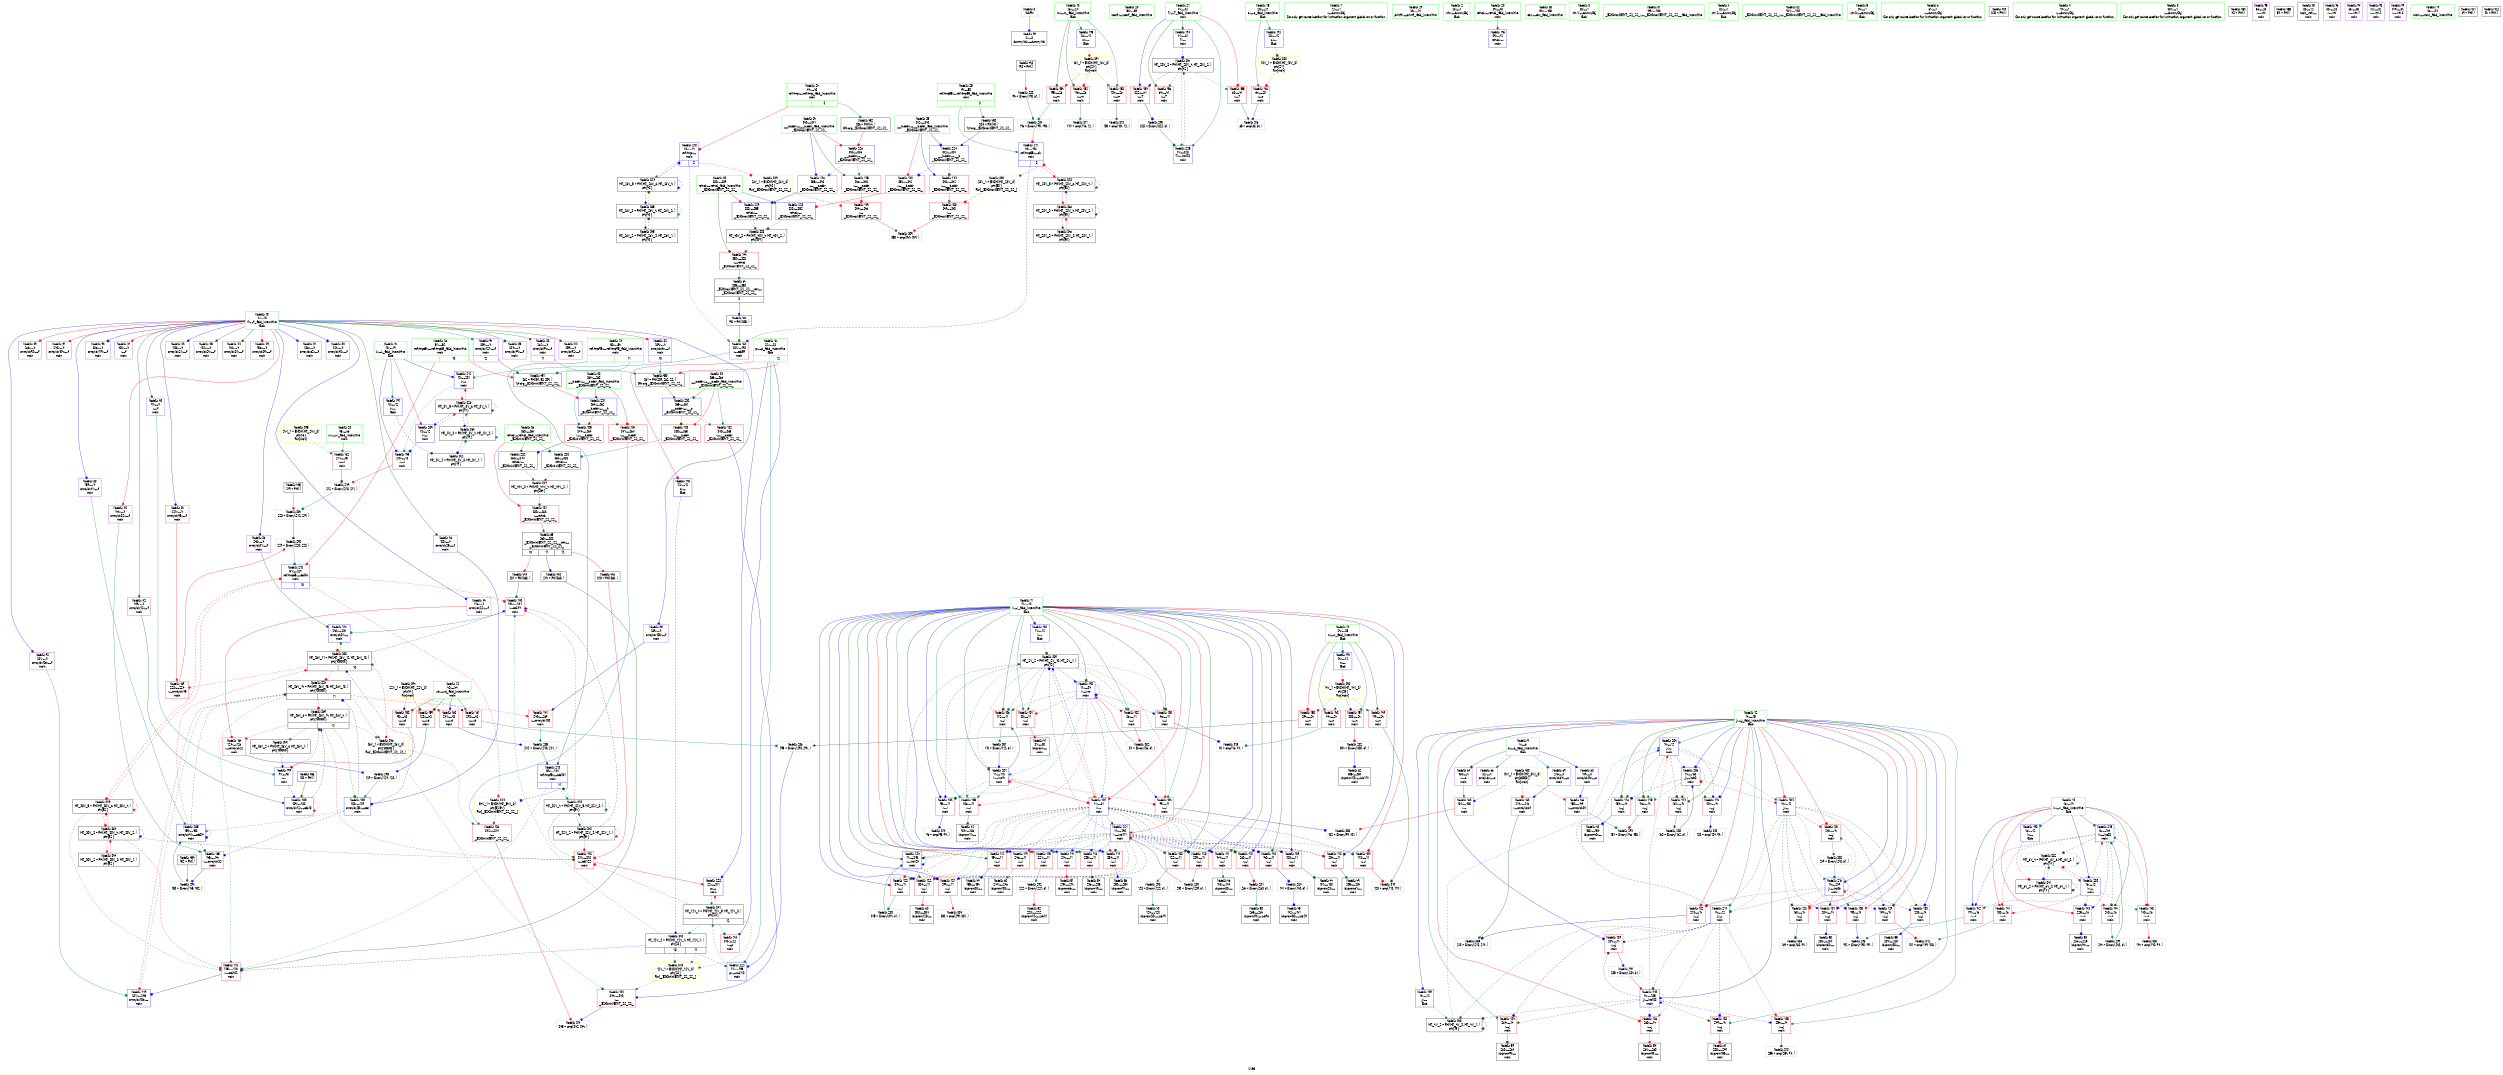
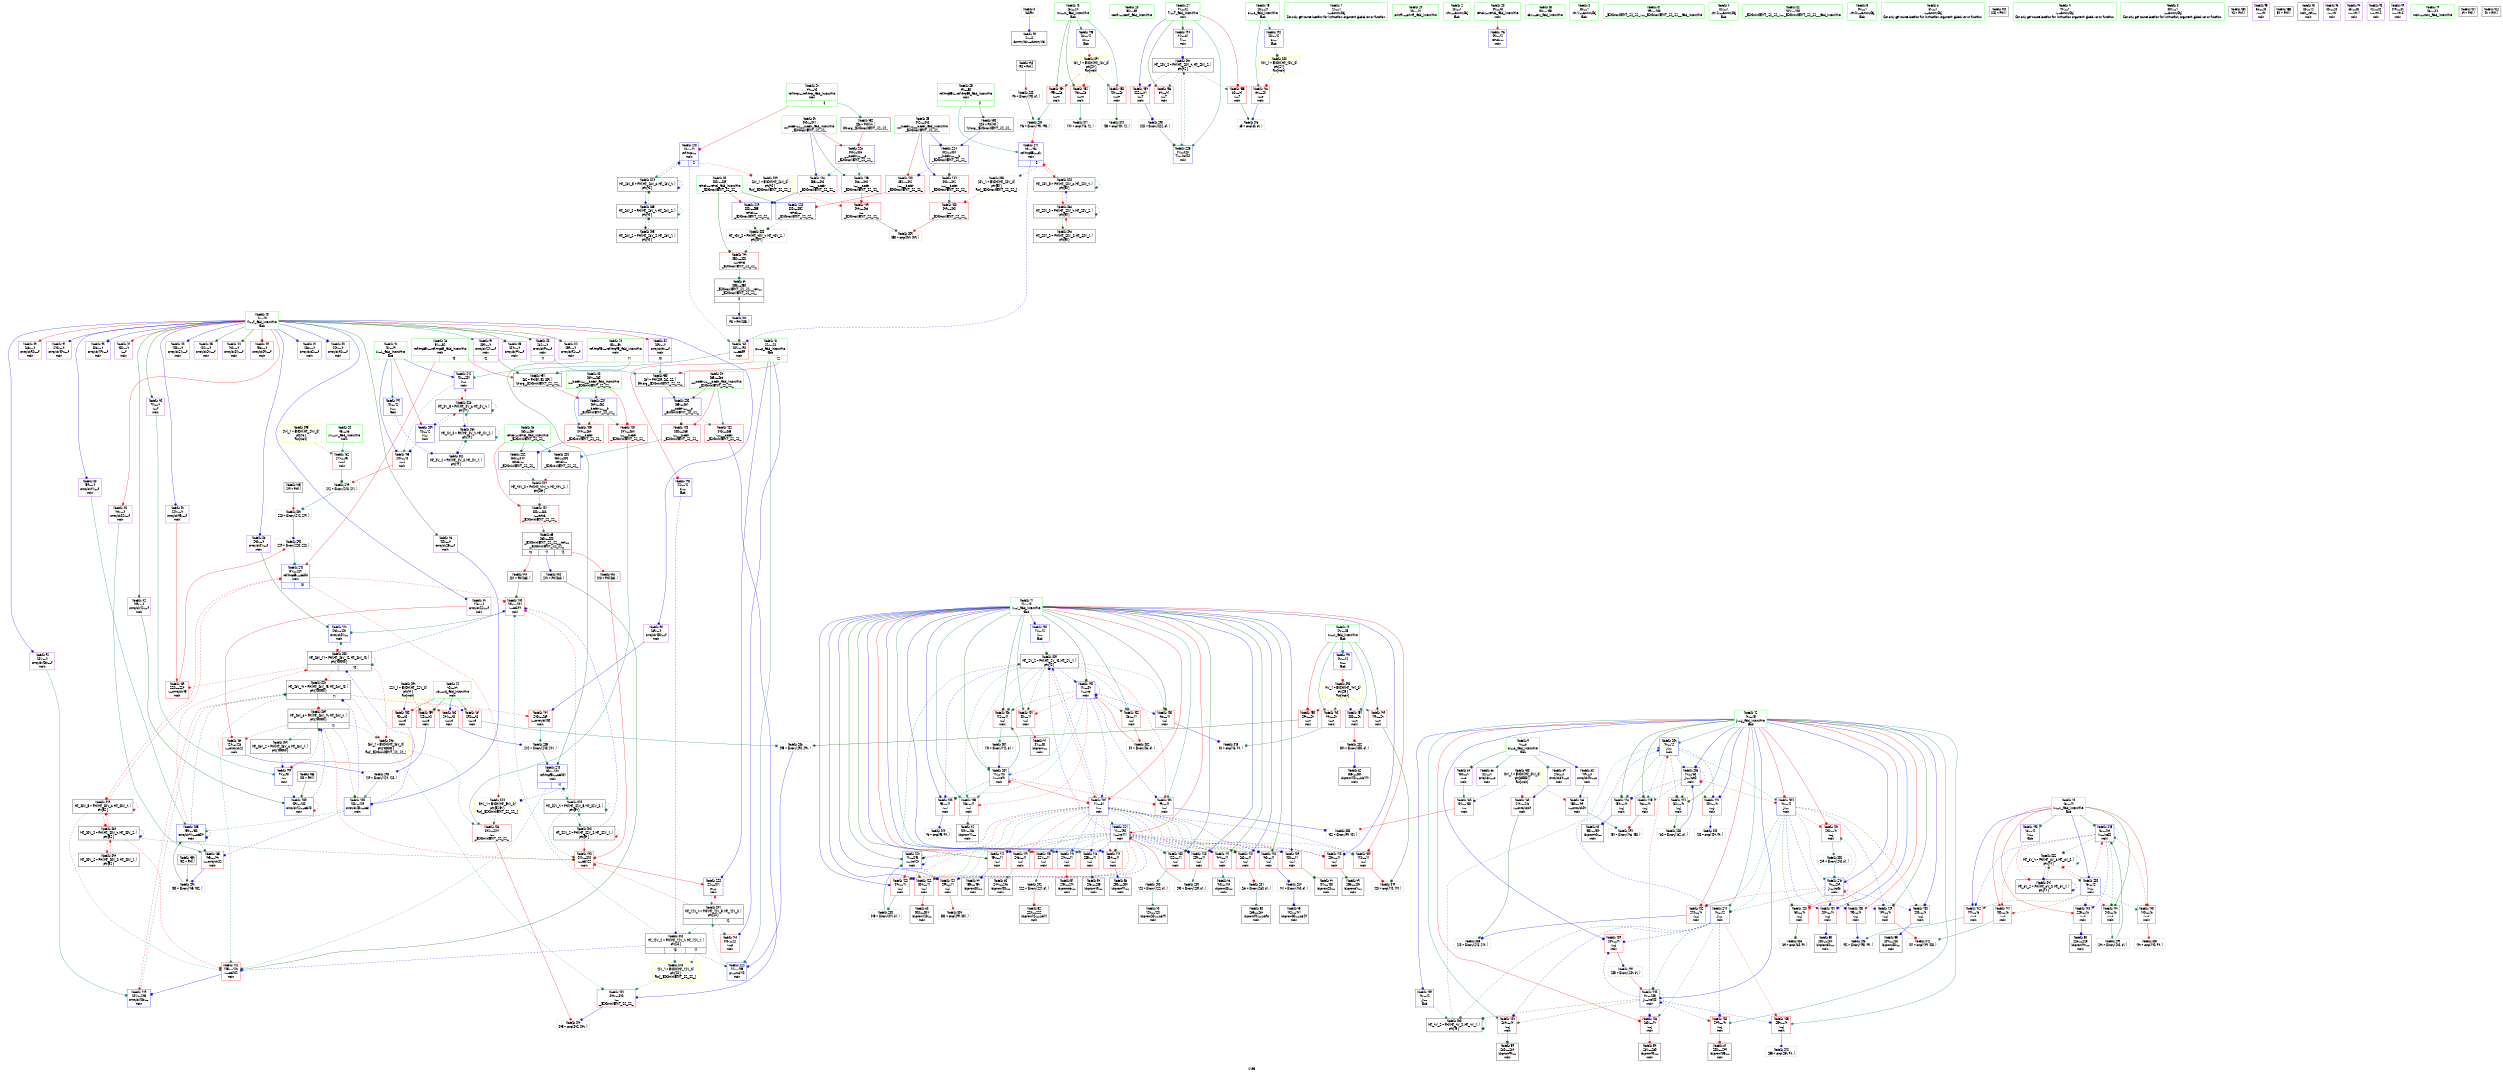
node "NodeID: 338": color black -> grey
edge "NodeID: 10" -> "NodeID: 91": color red -> blue
edge "NodeID: 371" -> "NodeID: 378": removed
